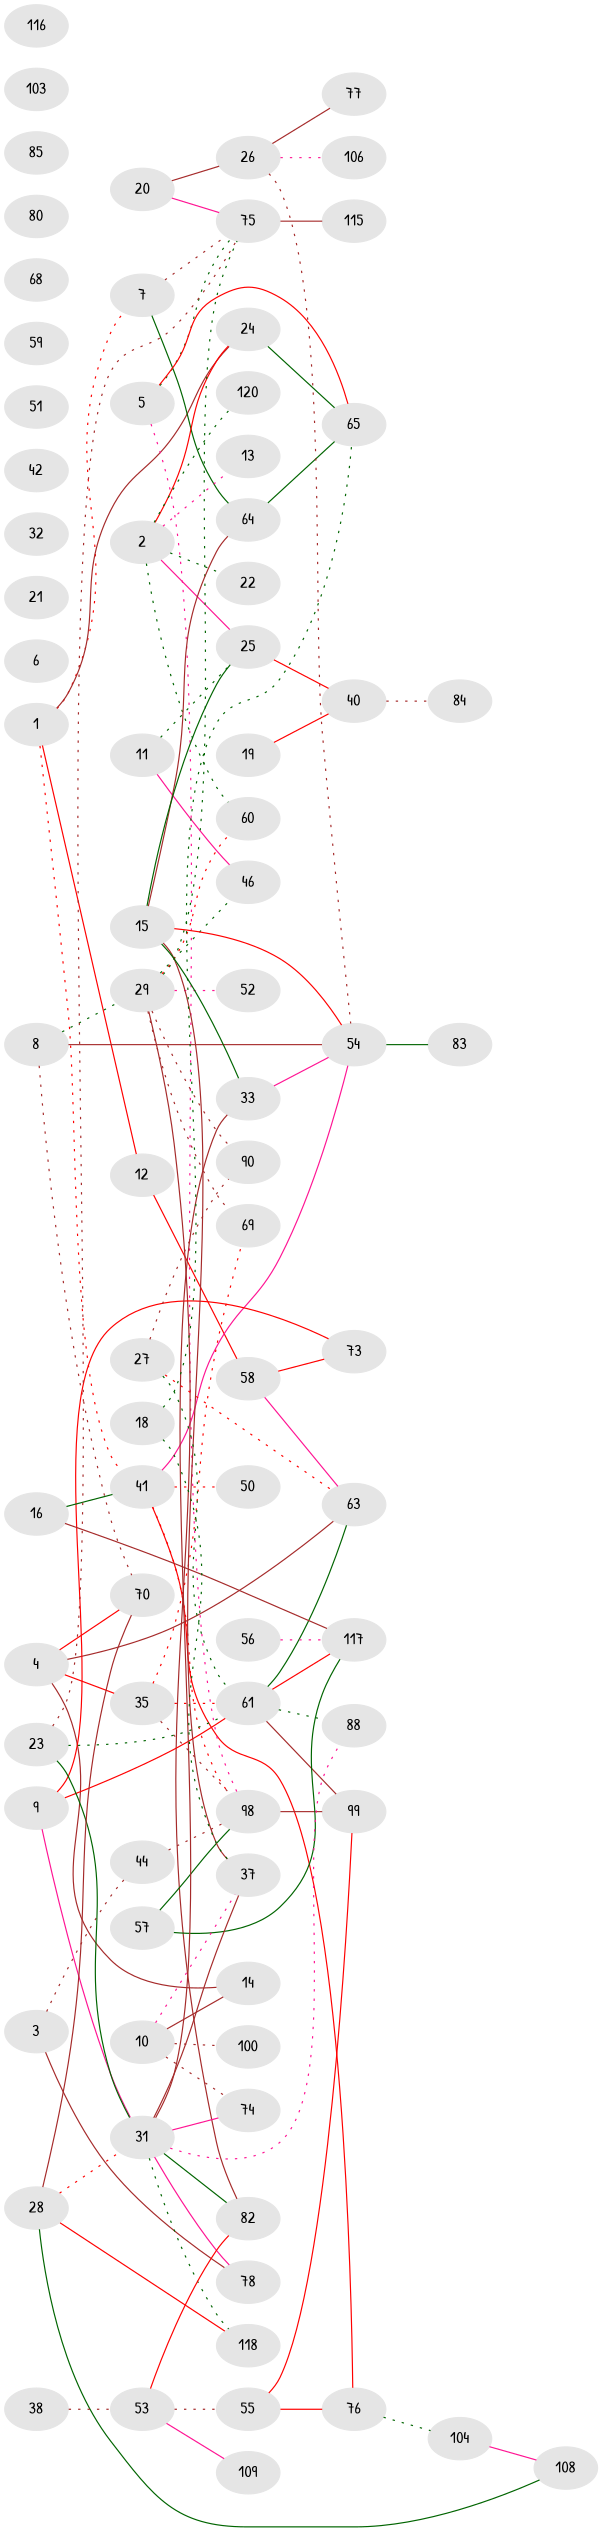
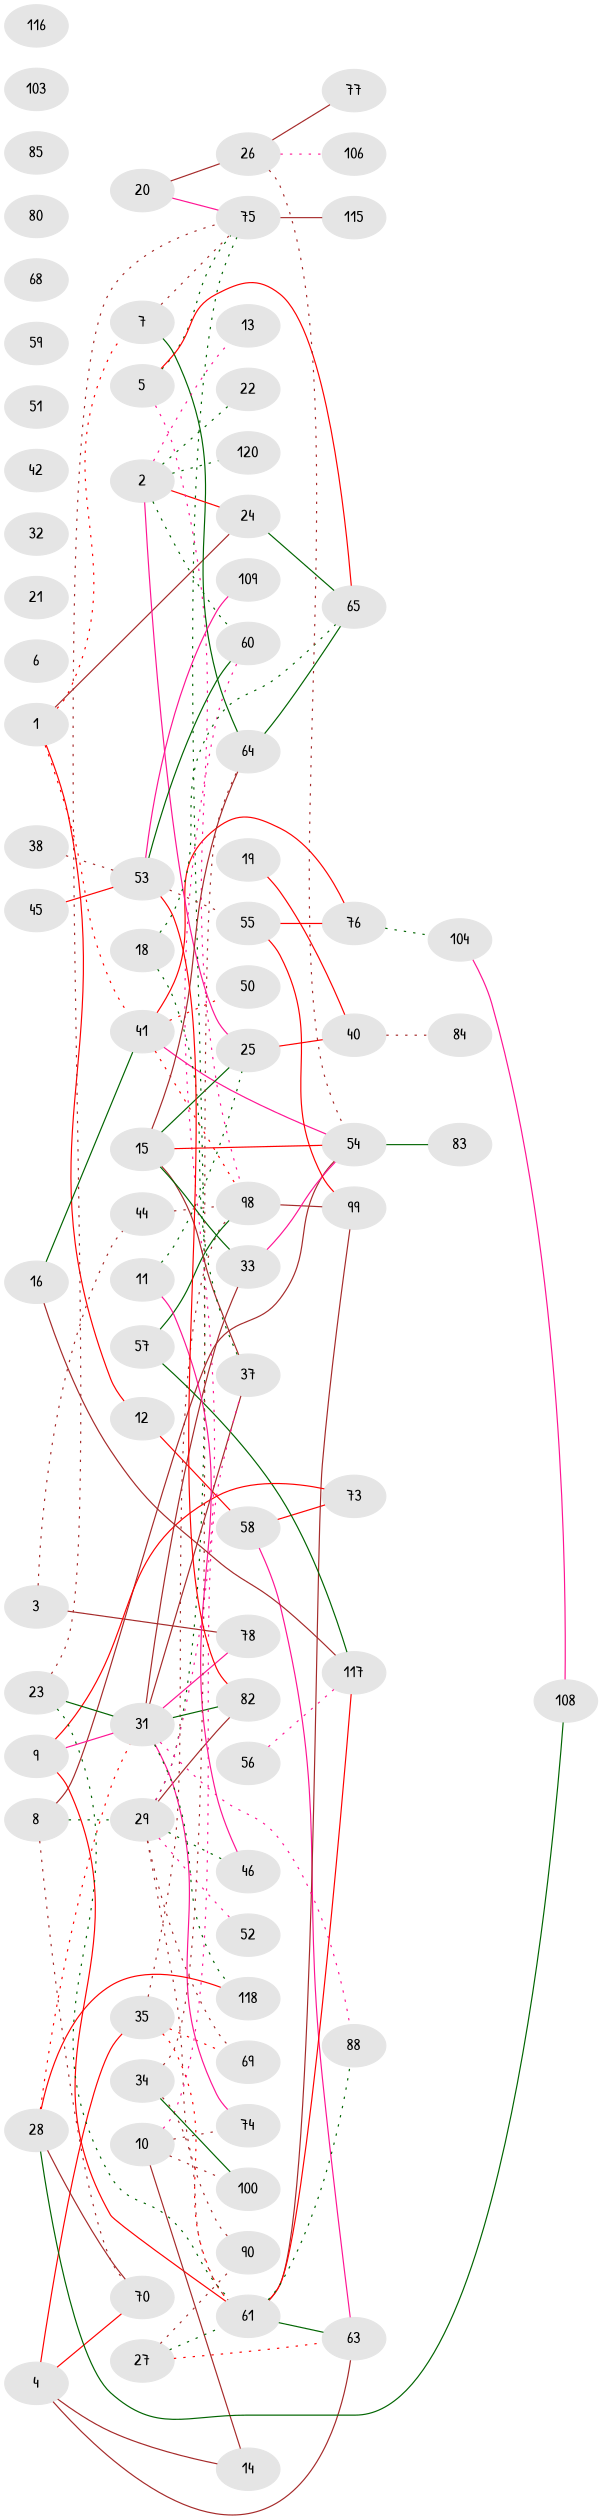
edge "60" -- "53": added
edge "60" -- "29": color red -> deeppink
node "45": added
node "34": added
